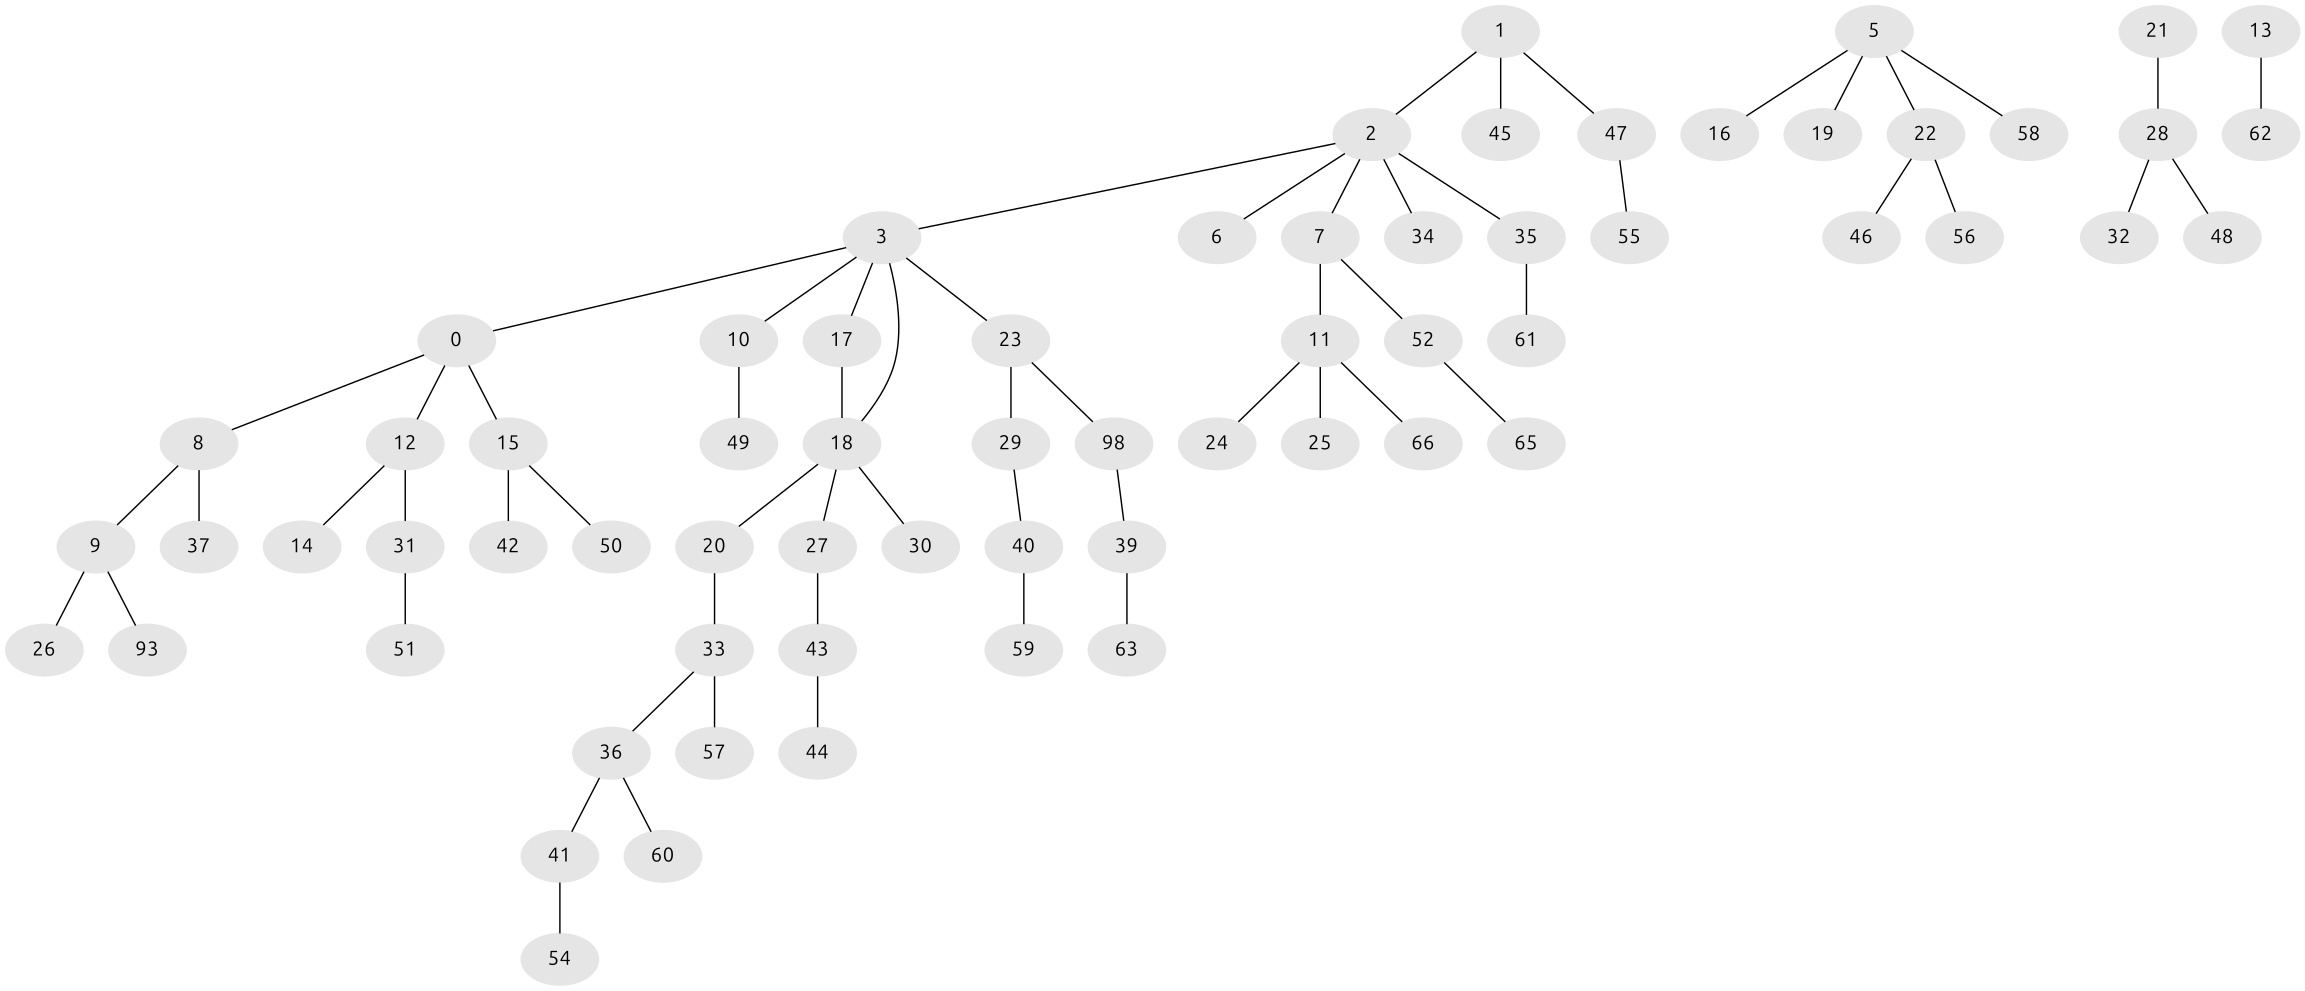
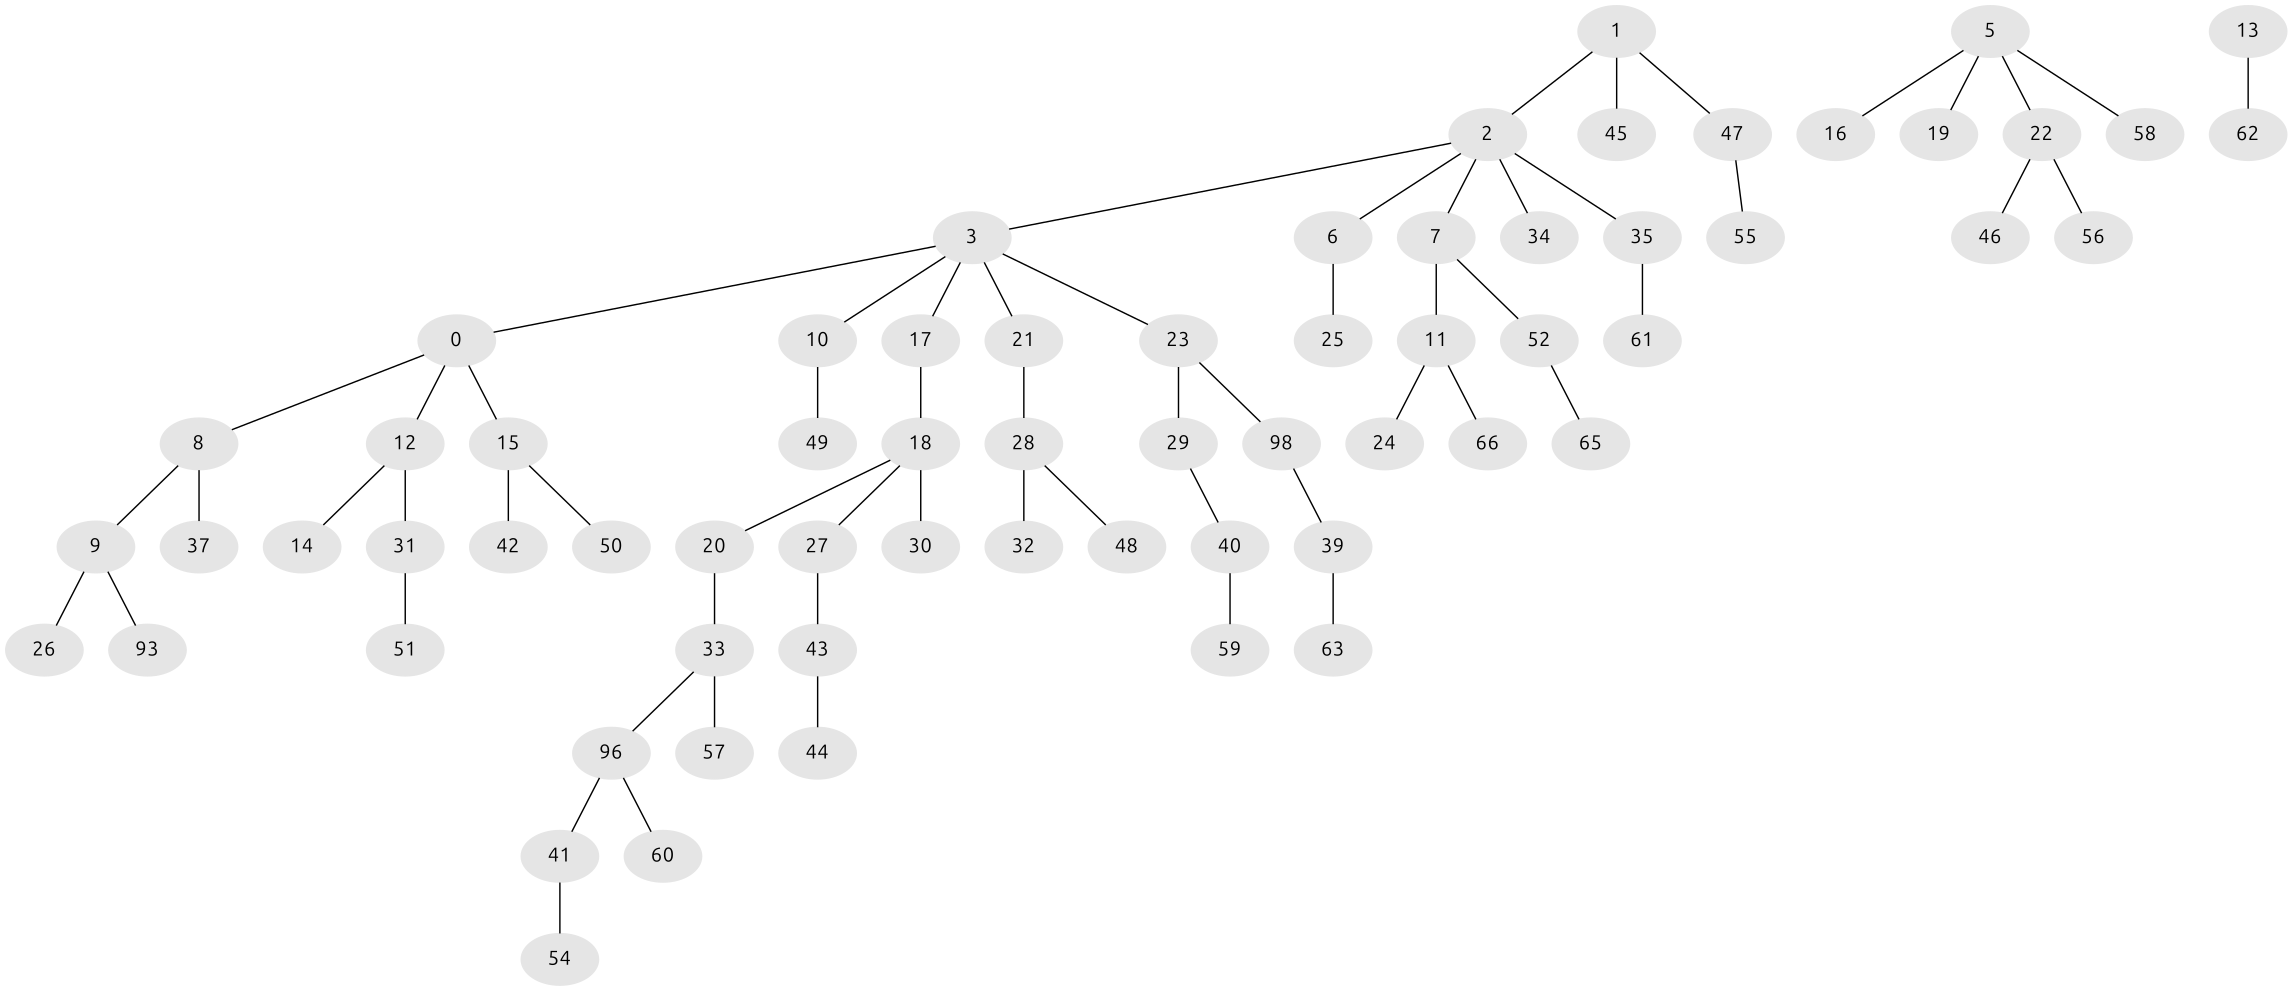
edge "3" -- "18": now "3" -- "21"
edge "11" -- "25": now "6" -- "25"
node "36": label "36" -> "96"
